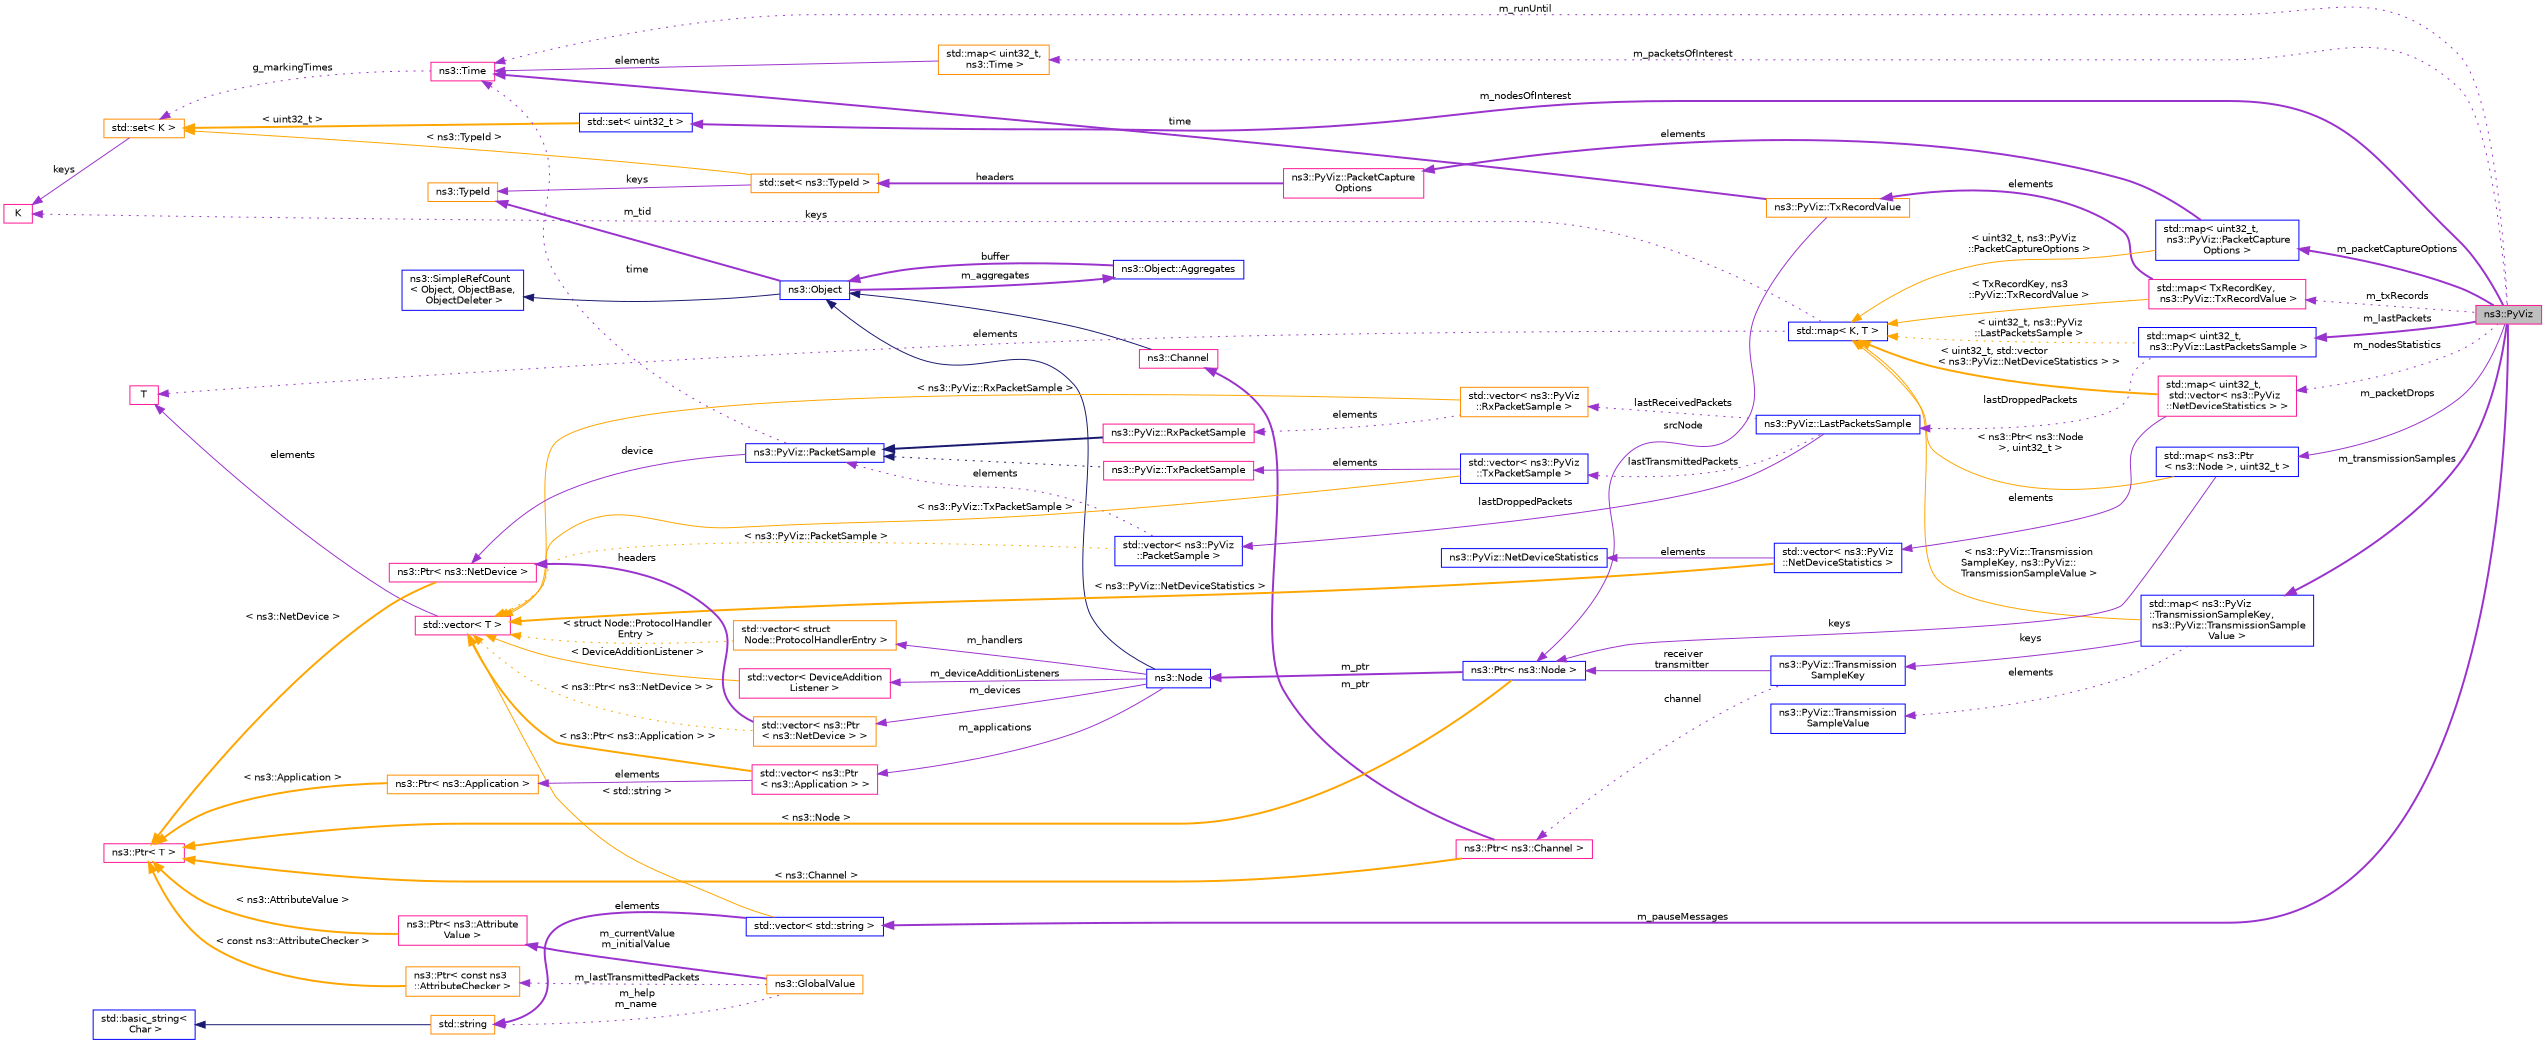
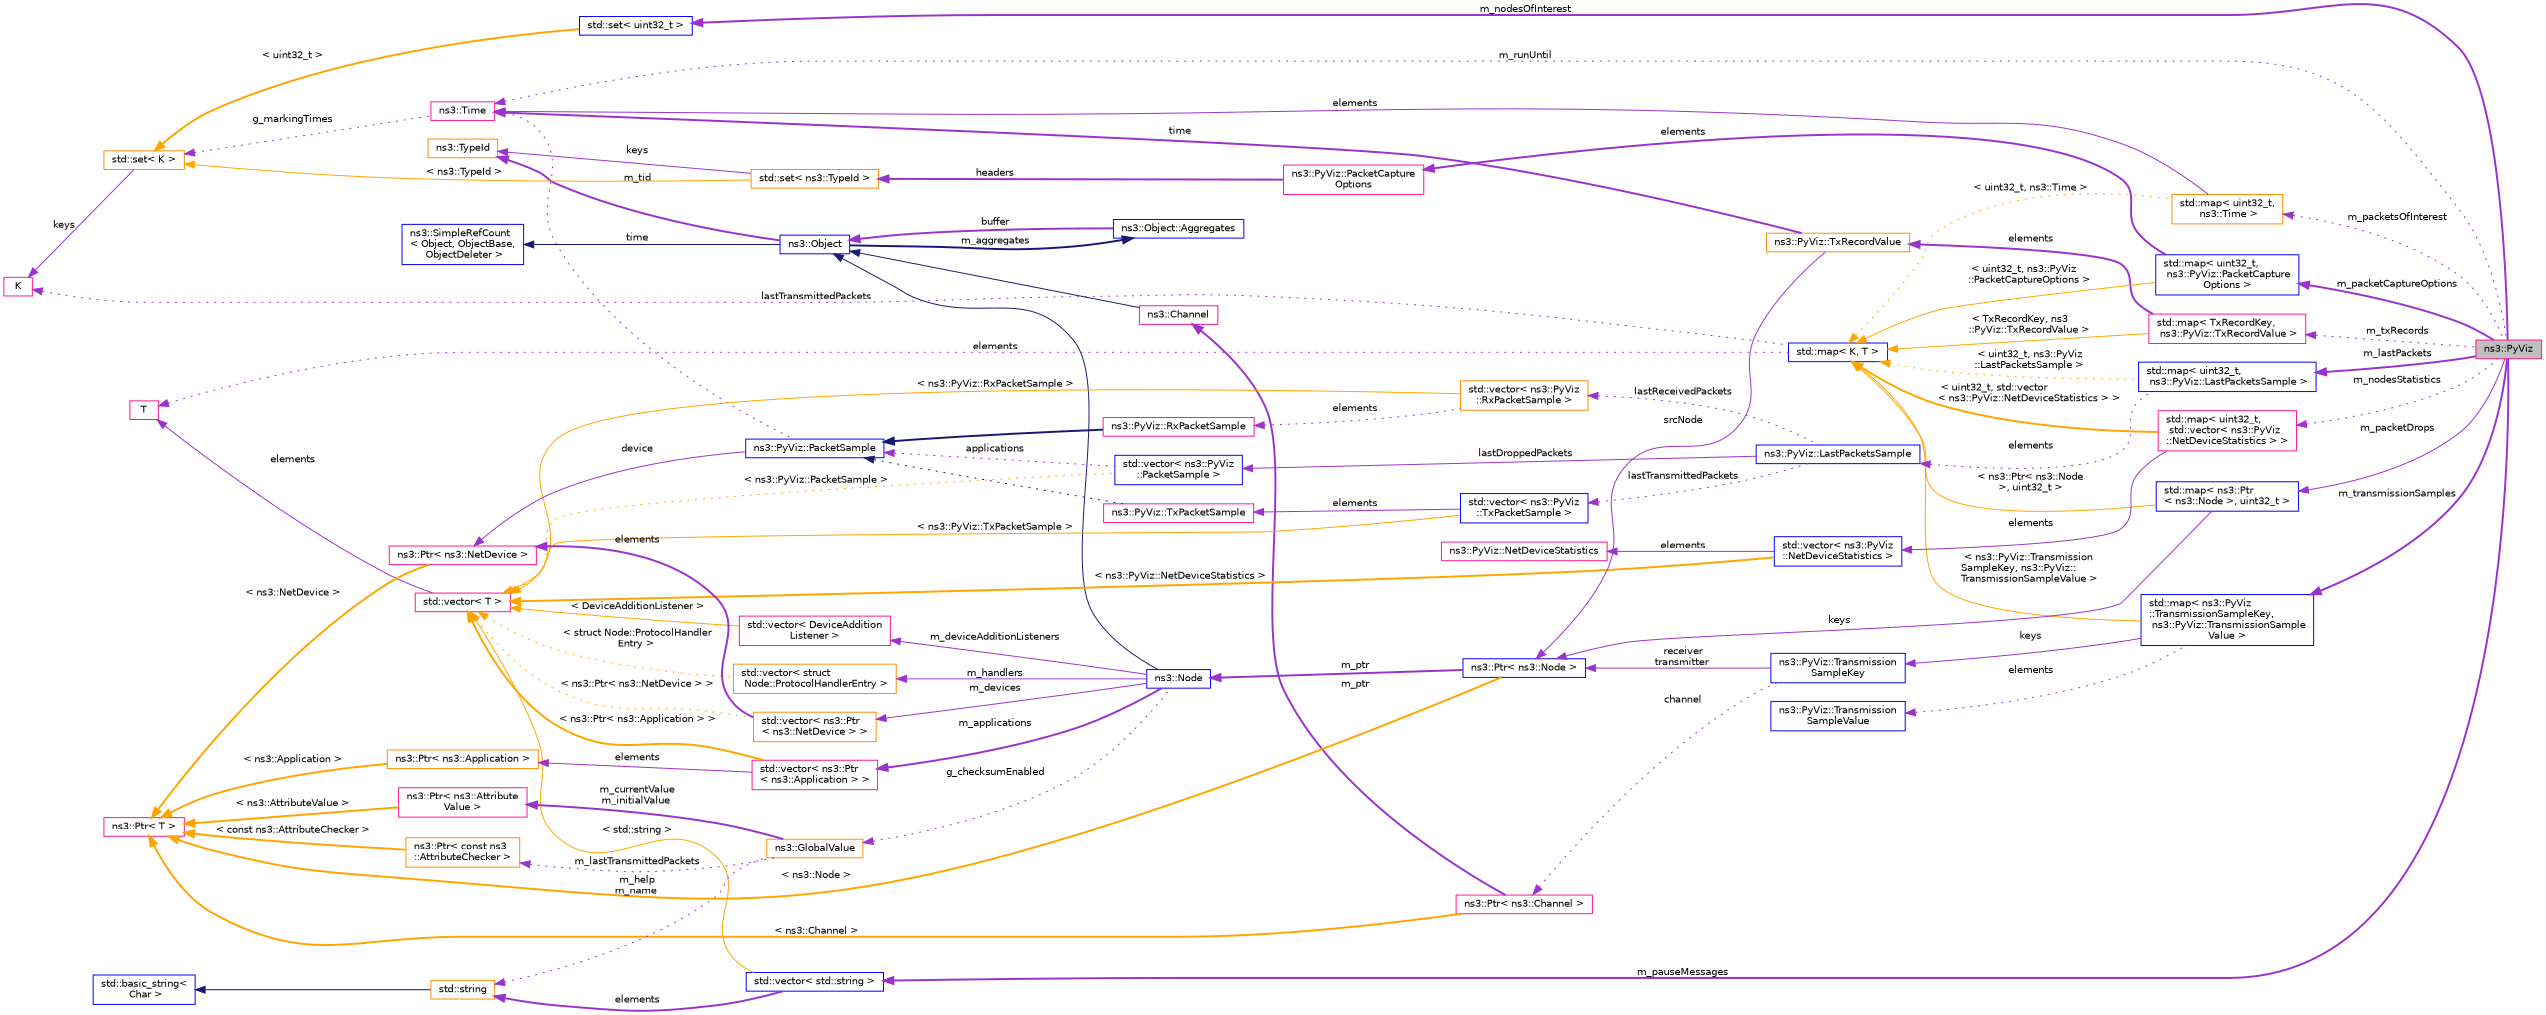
edge "std::map< uint32_t, ns3::Time >" -> "std::map< K, T >": added, label "< uint32_t, ns3::Time >"
edge "std::map< K, T >" -> "K": label " keys" -> " lastTransmittedPackets"
edge "ns3::Object" -> "ns3::Object::Aggregates": color darkorchid3 -> midnightblue
edge "std::map< uint32_t, ns3::PyViz::LastPacketsSample >" -> "ns3::PyViz::LastPacketsSample": label " lastDroppedPackets" -> " elements"
edge "std::vector< ns3::PyViz ::PacketSample >" -> "ns3::PyViz::PacketSample": label " elements" -> " applications"
edge "std::vector< ns3::Ptr < ns3::NetDevice > >" -> "ns3::Ptr< ns3::NetDevice >": label " headers" -> " elements"
node "ns3::PyViz::NetDeviceStatistics": color blue -> deeppink
edge "ns3::Node" -> "std::vector< ns3::Ptr < ns3::Application > >": style solid -> bold
edge "ns3::Node" -> "ns3::GlobalValue": added, label "g_checksumEnabled"
